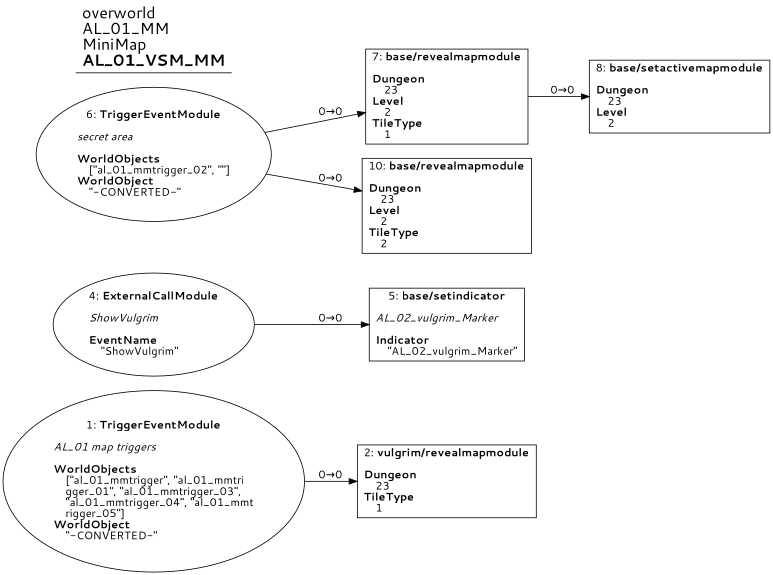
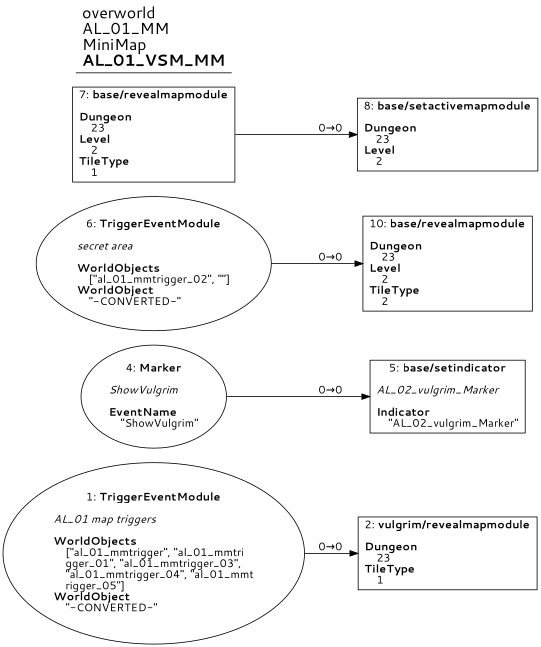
edge "6:" -> "7:": removed, label "0→0"
node "4:": text "ExternalCallModule" -> "Marker"
